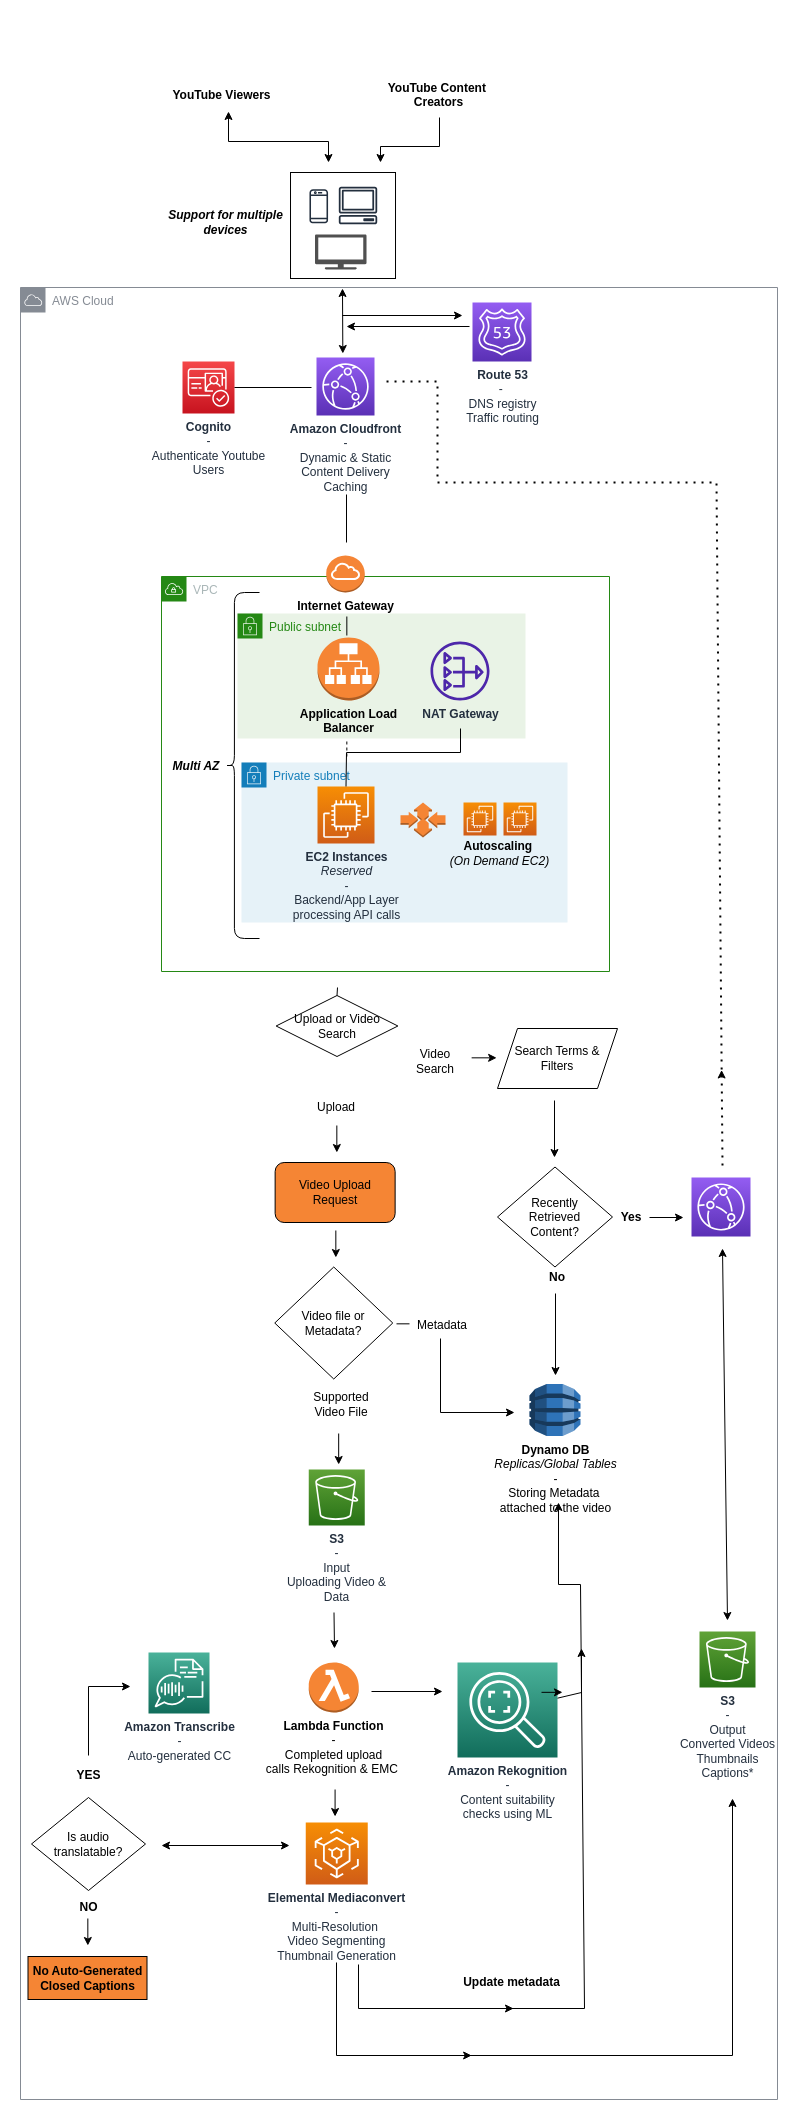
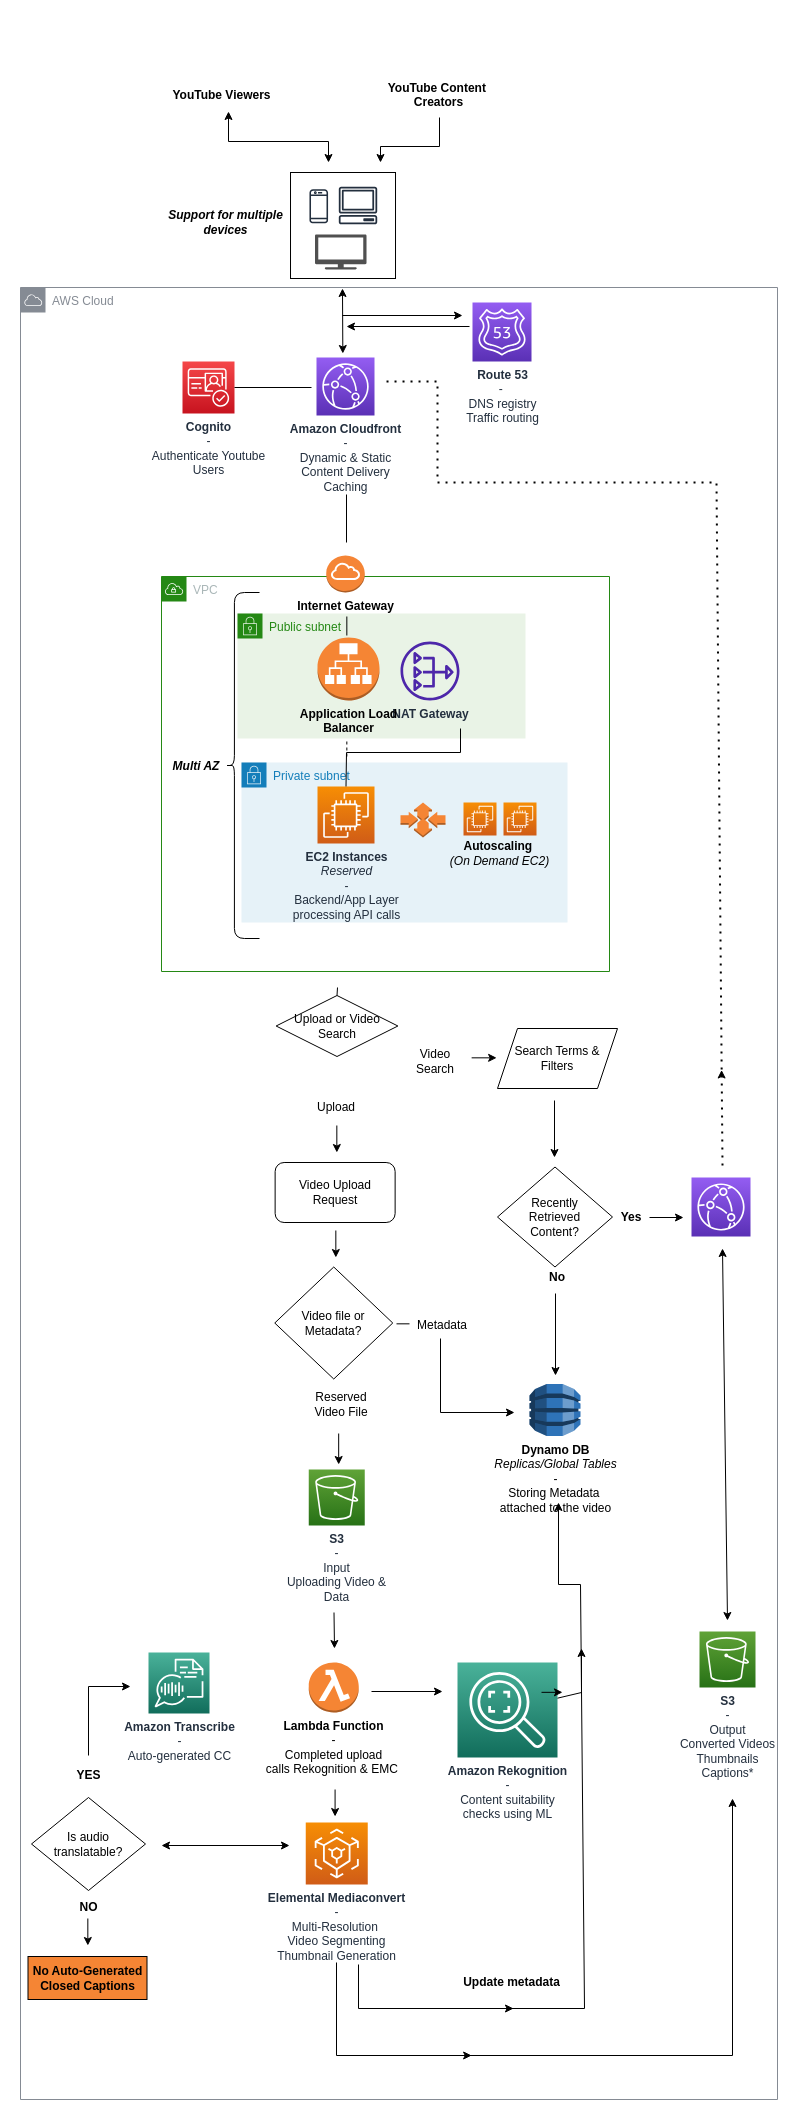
node "NAT Gateway": moved (460, 671) -> (430, 671)
node "Video Upload Request": fillcolor #f58534 -> #ffffff
node "Supported Video File": label "Supported Video File" -> "Reserved Video File"
